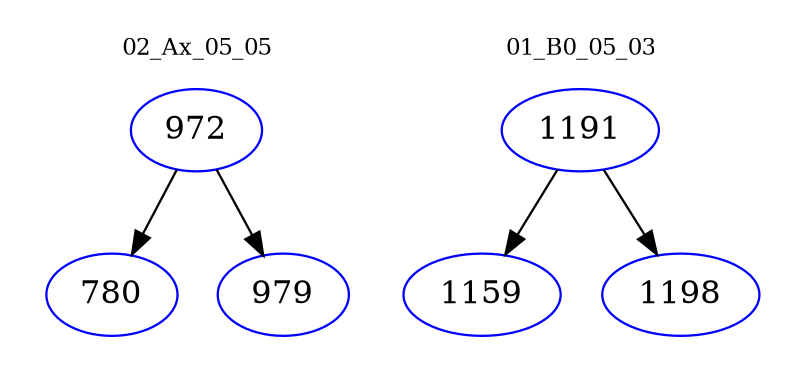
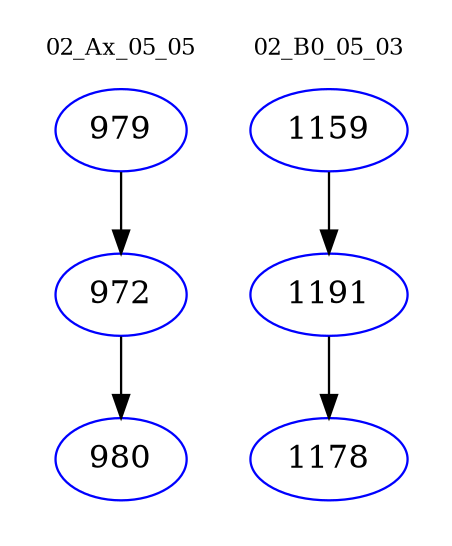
cluster "01_B0_05_03": label "01_B0_05_03" -> "02_B0_05_03"
edge "972" -> "979": reversed
edge "1191" -> "1159": reversed
node "780": label "780" -> "980"
node "1198": label "1198" -> "1178"
